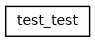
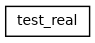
node "test_test": label "test_test" -> "test_real"
